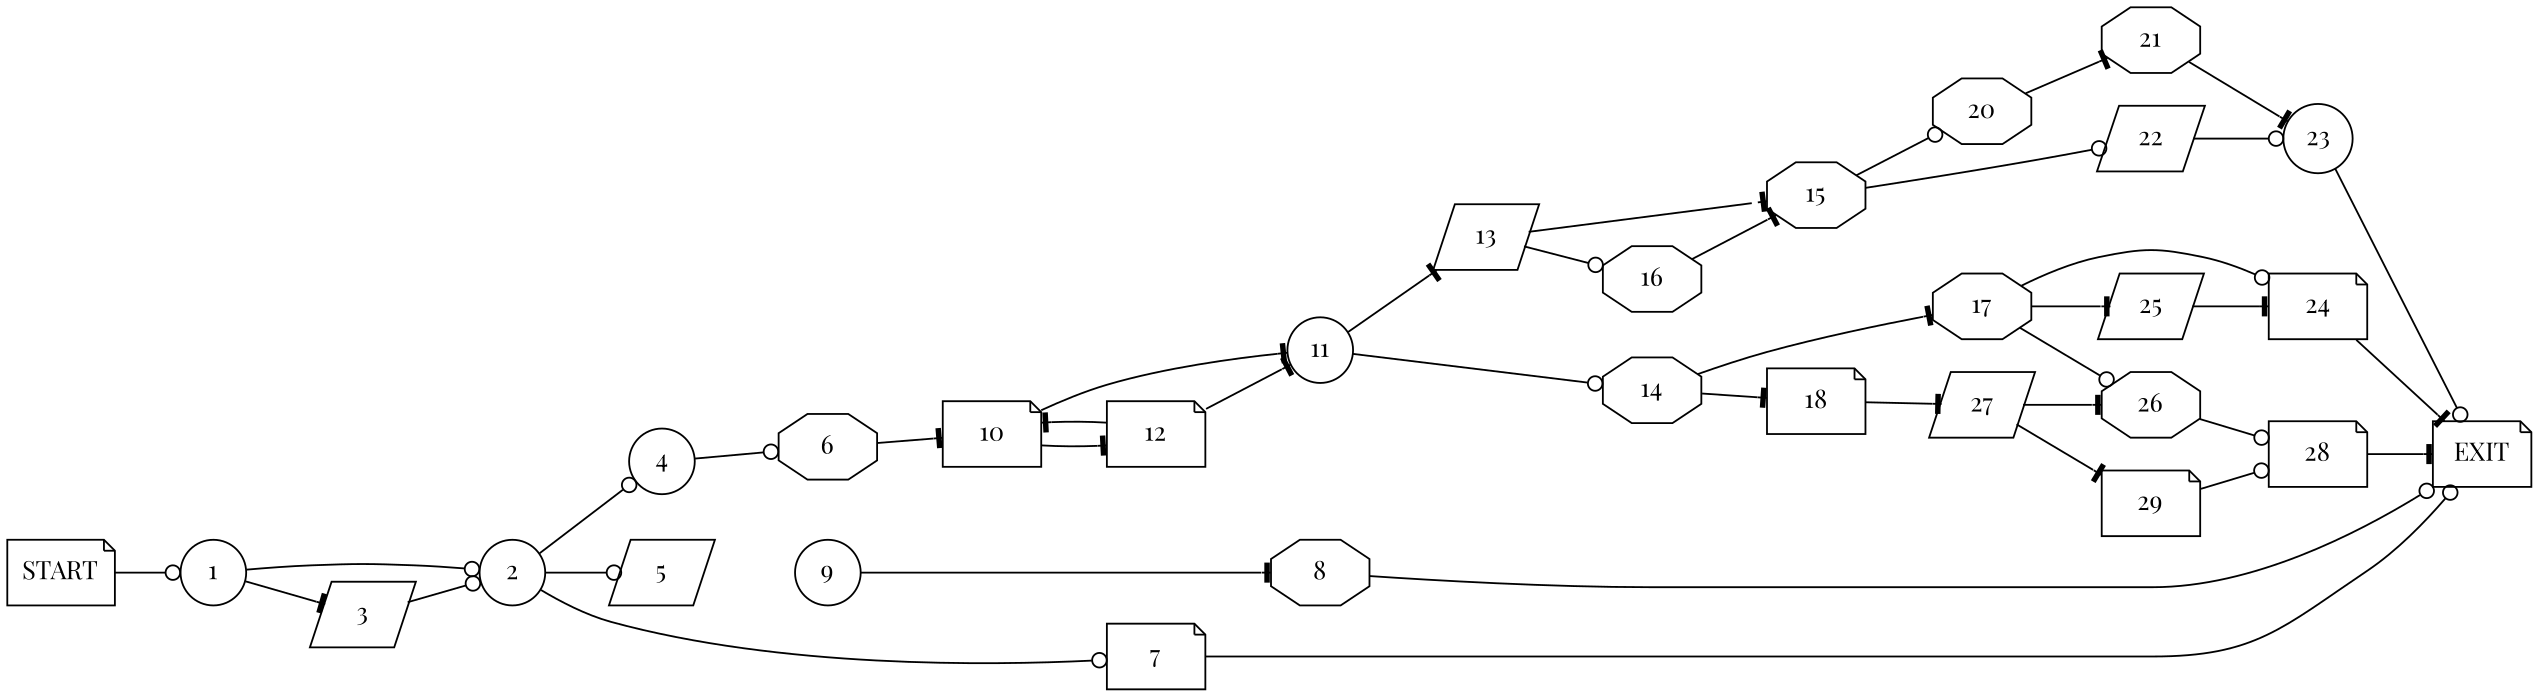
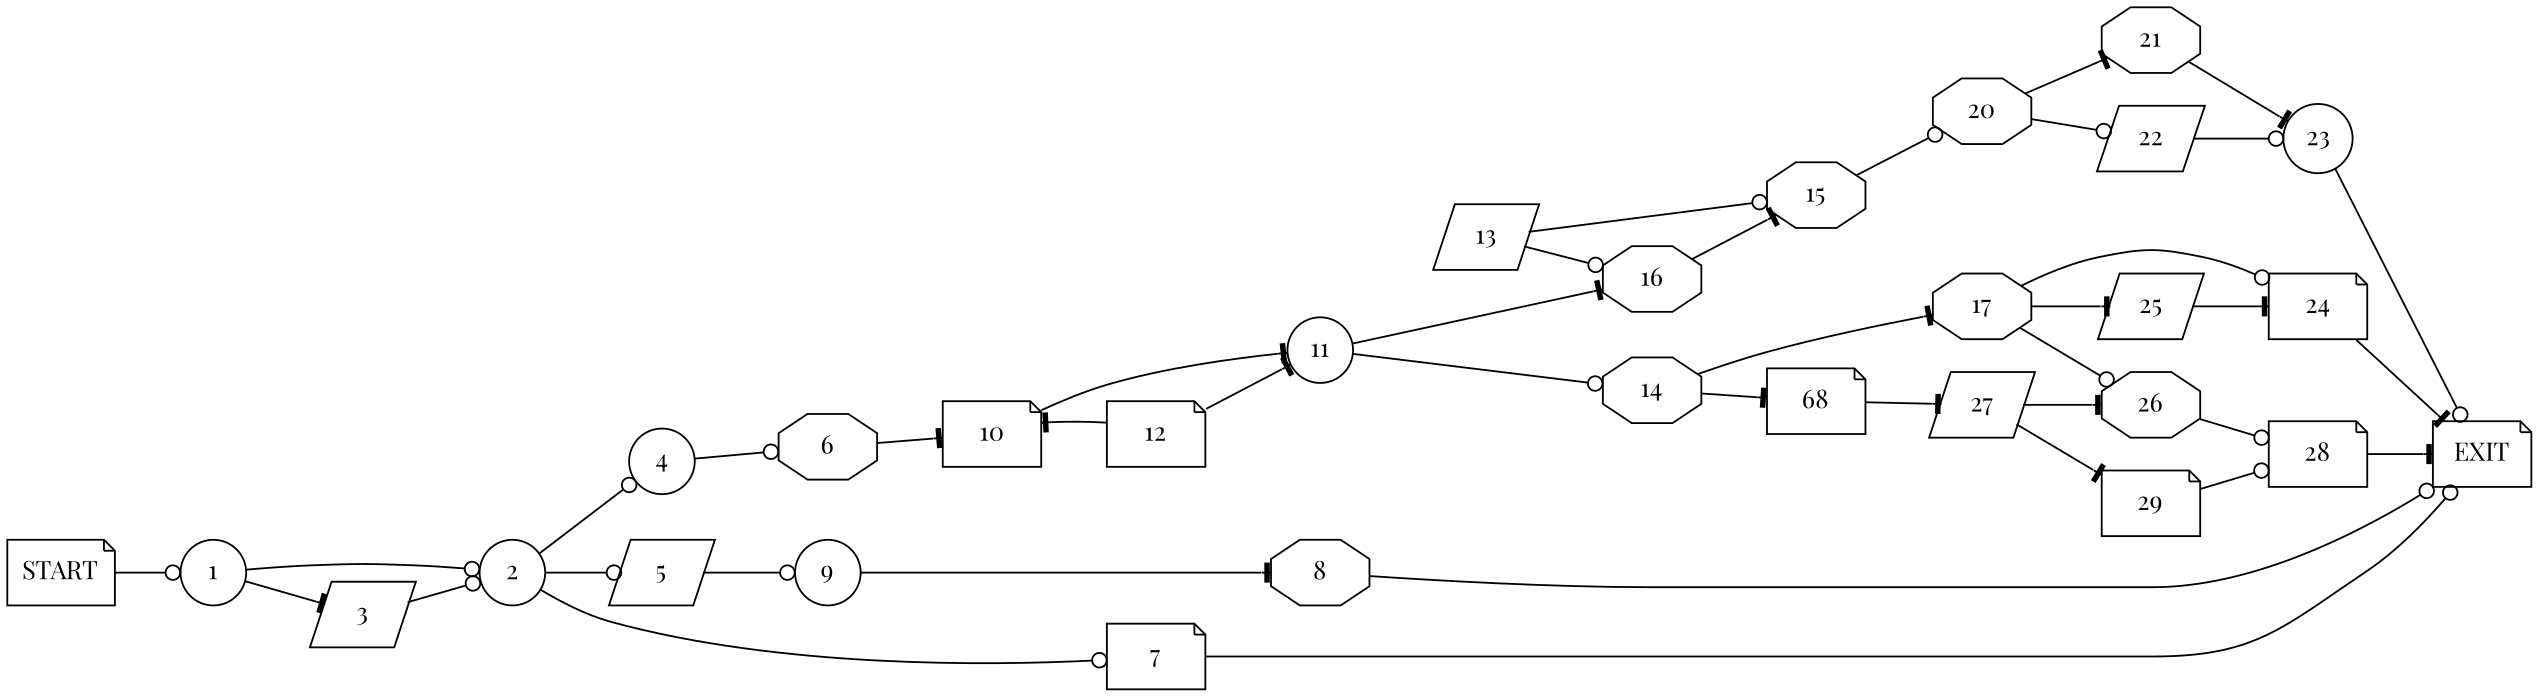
edge "15" -> "22": now "20" -> "22"
edge "13" -> "15": arrowhead tee -> odot
edge "11" -> "13": now "11" -> "16"
node "18": label "18" -> "68"
edge "10" -> "12": removed
edge "5" -> "9": added
